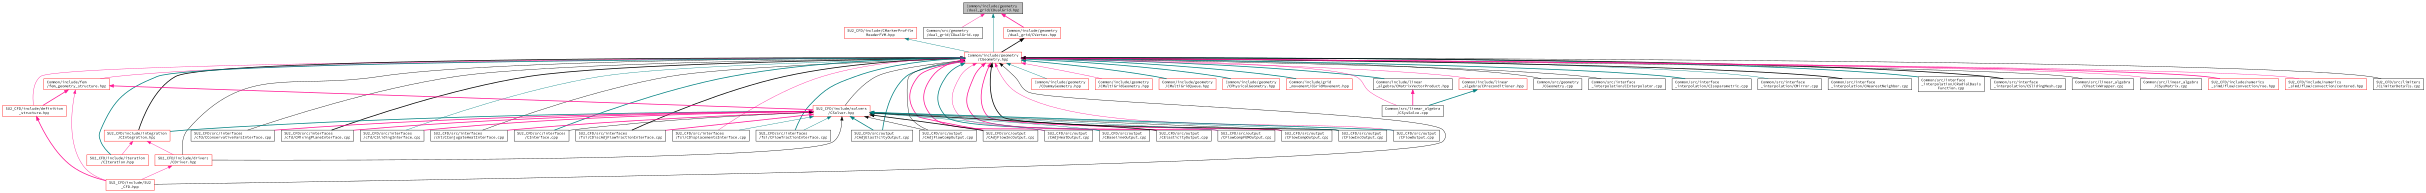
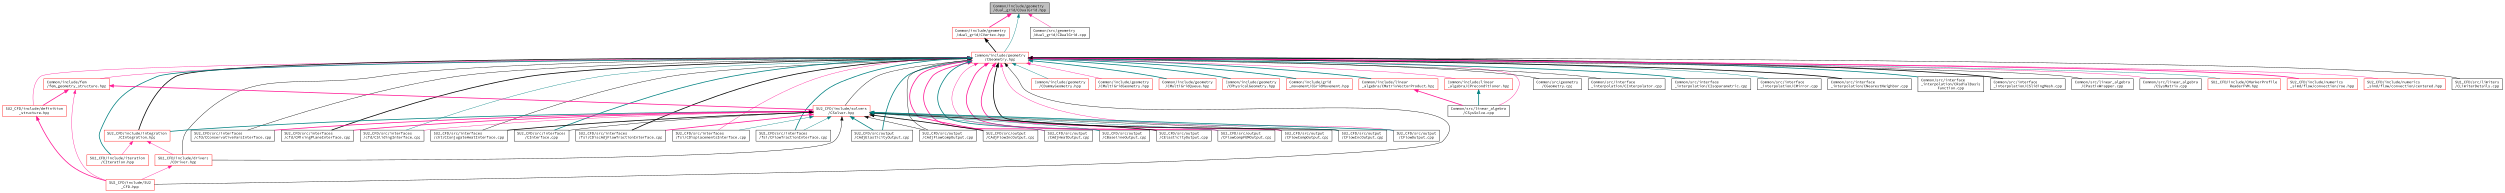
edge "Common/include/geometry /CGeometry.hpp" -> "SU2_CFD/include/CMarkerProfile ReaderFVM.hpp": reversed
node "Common/include/linear _algebra/CMatrixVectorProduct.hpp": color black -> red
edge "SU2_CFD/src/interfaces /cfd/CSlidingInterface.cpp" -> "SU2_CFD/include/solvers /CSolver.hpp": style bold -> solid
edge "SU2_CFD/src/interfaces /cht/CConjugateHeatInterface.cpp" -> "SU2_CFD/include/solvers /CSolver.hpp": color deeppink -> black
